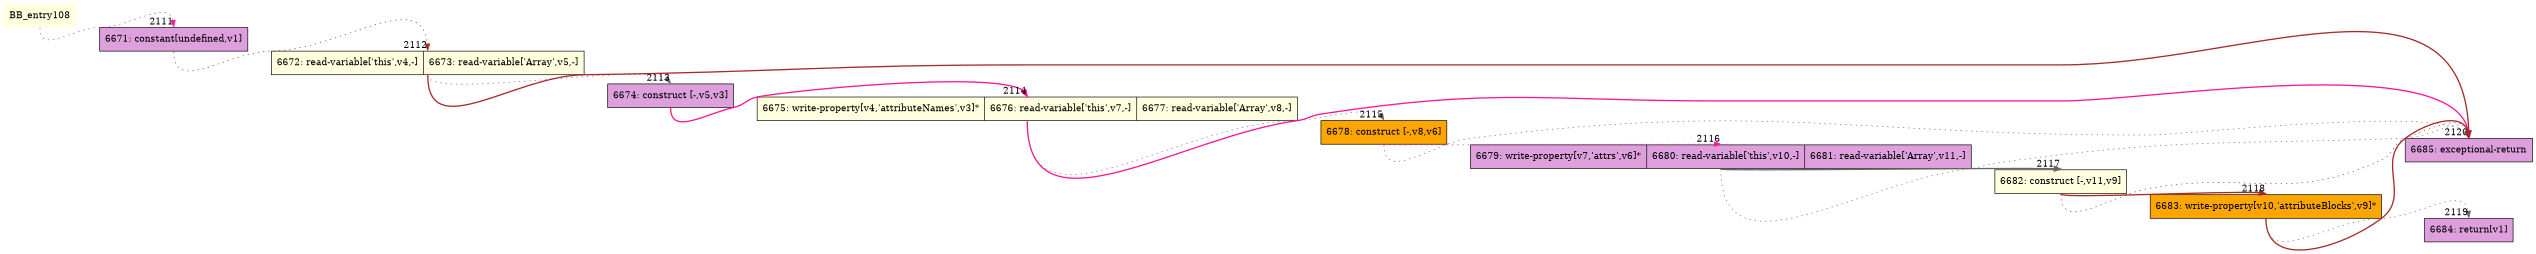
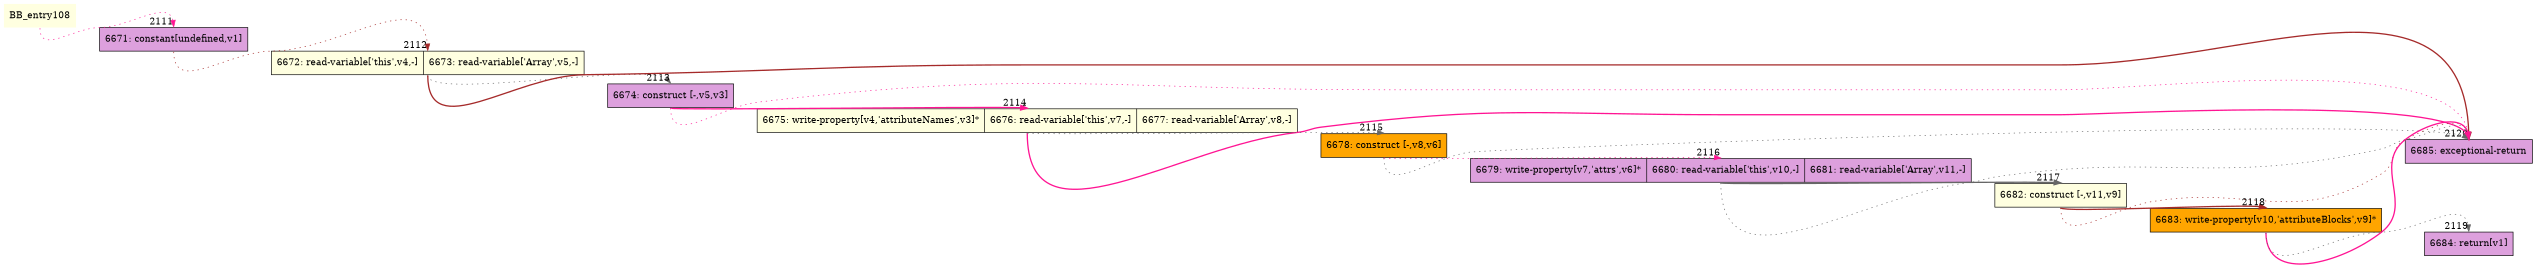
edge "6674: construct [-,v5,v3]" -> "6685: exceptional-return": added
edge "6683: write-property[v10,'attributeBlocks',v9]*" -> "6685: exceptional-return": color brown -> deeppink
